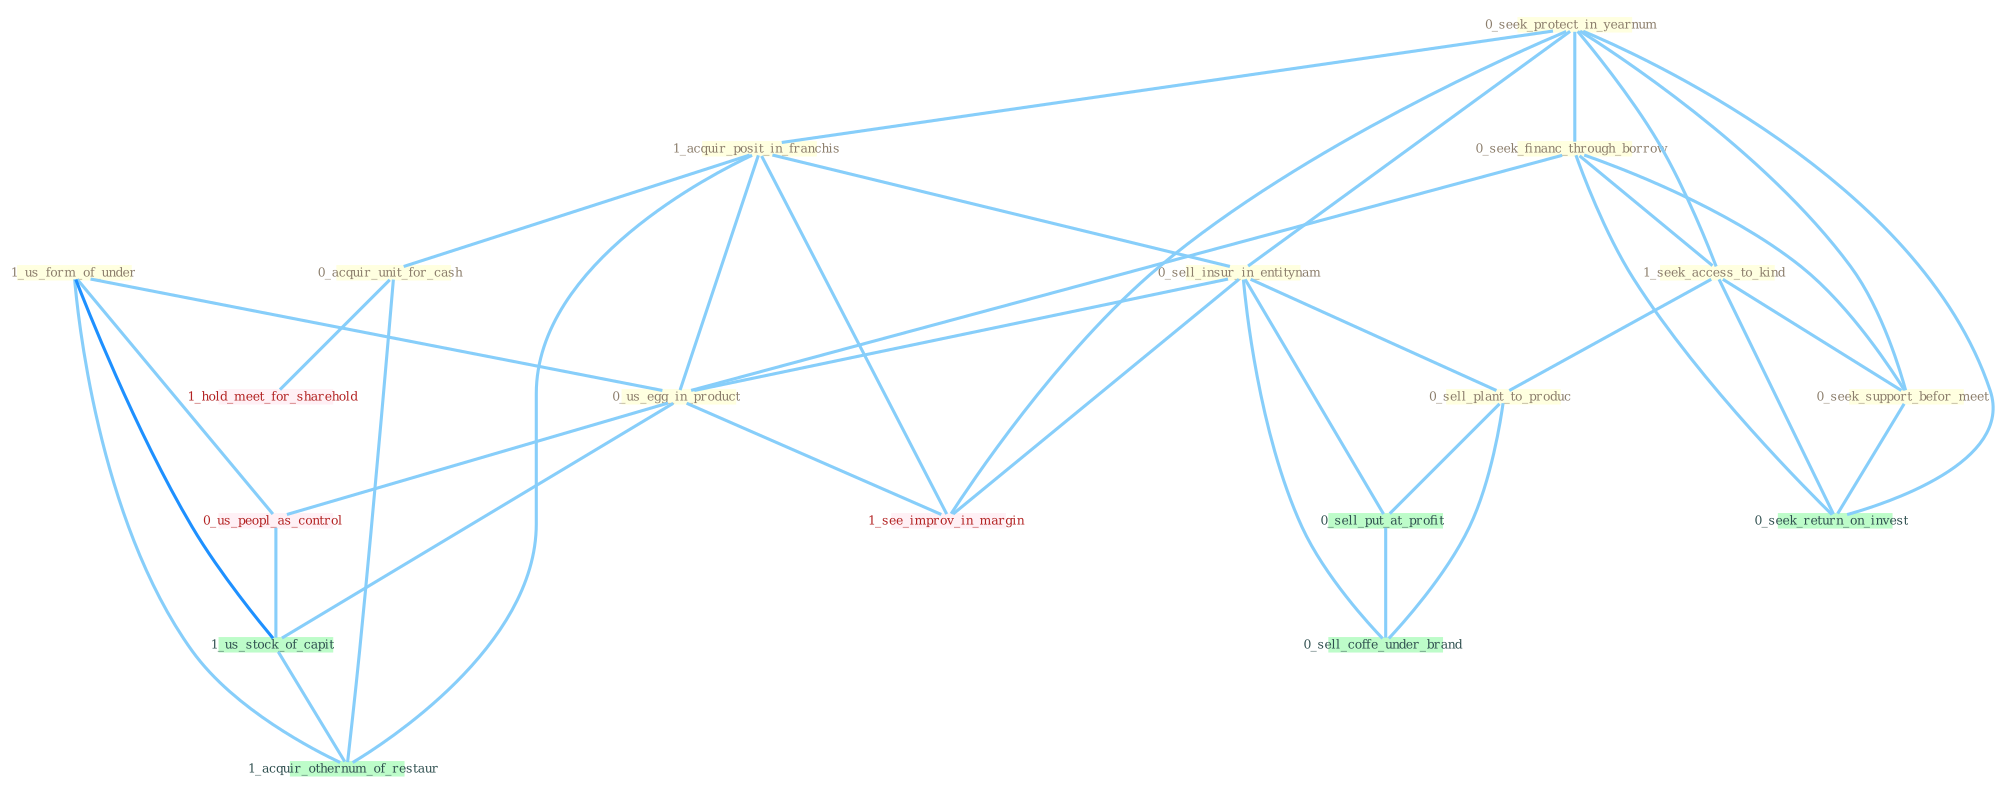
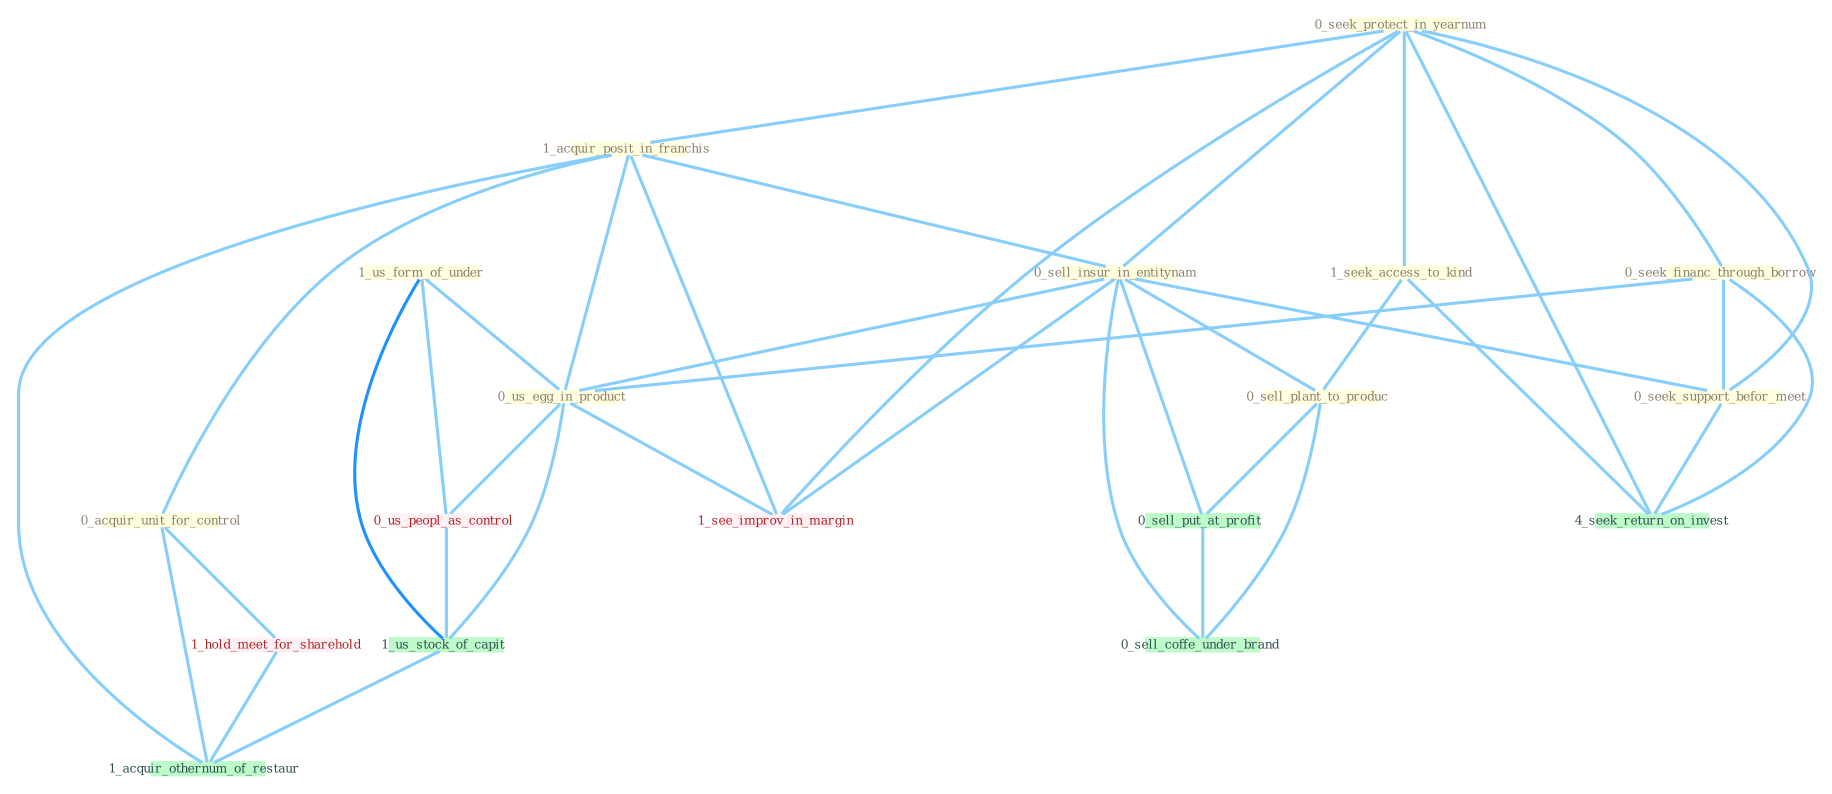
edge "0_seek_financ_through_borrow" -- "1_seek_access_to_kind": removed
node "0_acquir_unit_for_cash": label "0_acquir_unit_for_cash" -> "0_acquir_unit_for_control"
edge "1_seek_access_to_kind" -- "0_seek_support_befor_meet": now "0_sell_insur_in_entitynam" -- "0_seek_support_befor_meet"
node "0_seek_return_on_invest": label "0_seek_return_on_invest" -> "4_seek_return_on_invest"
edge "1_us_form_of_under" -- "1_acquir_othernum_of_restaur": now "1_hold_meet_for_sharehold" -- "1_acquir_othernum_of_restaur"
